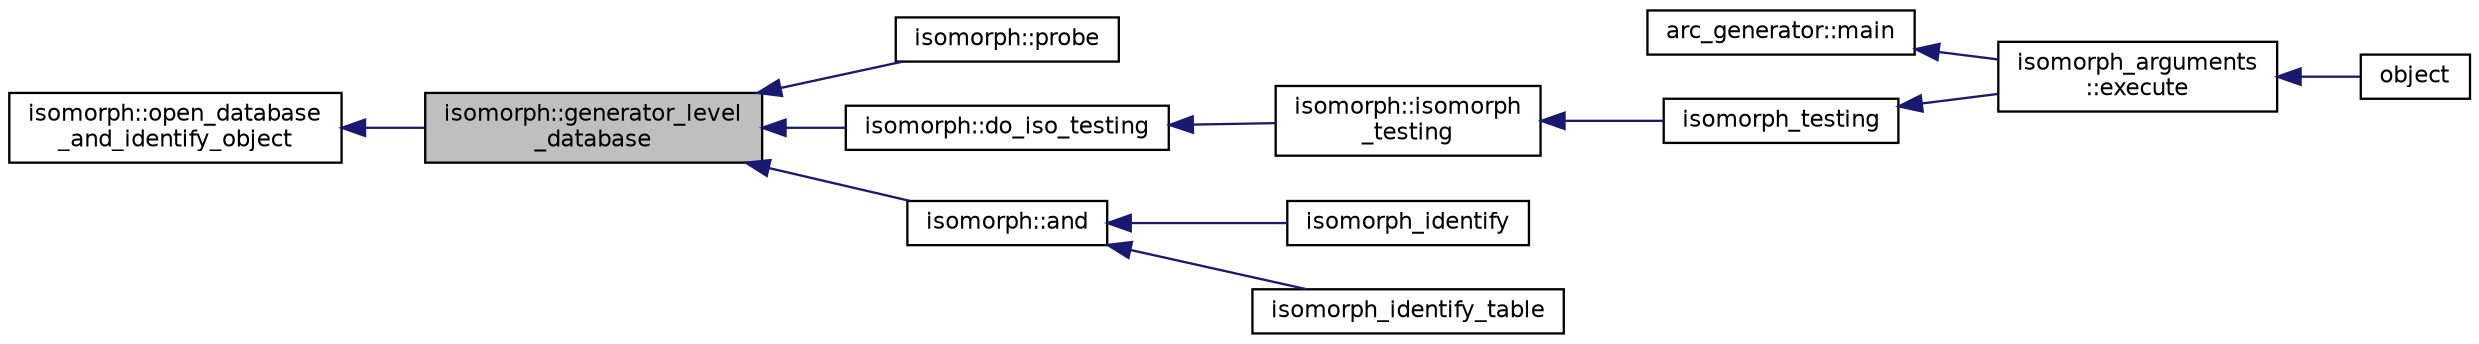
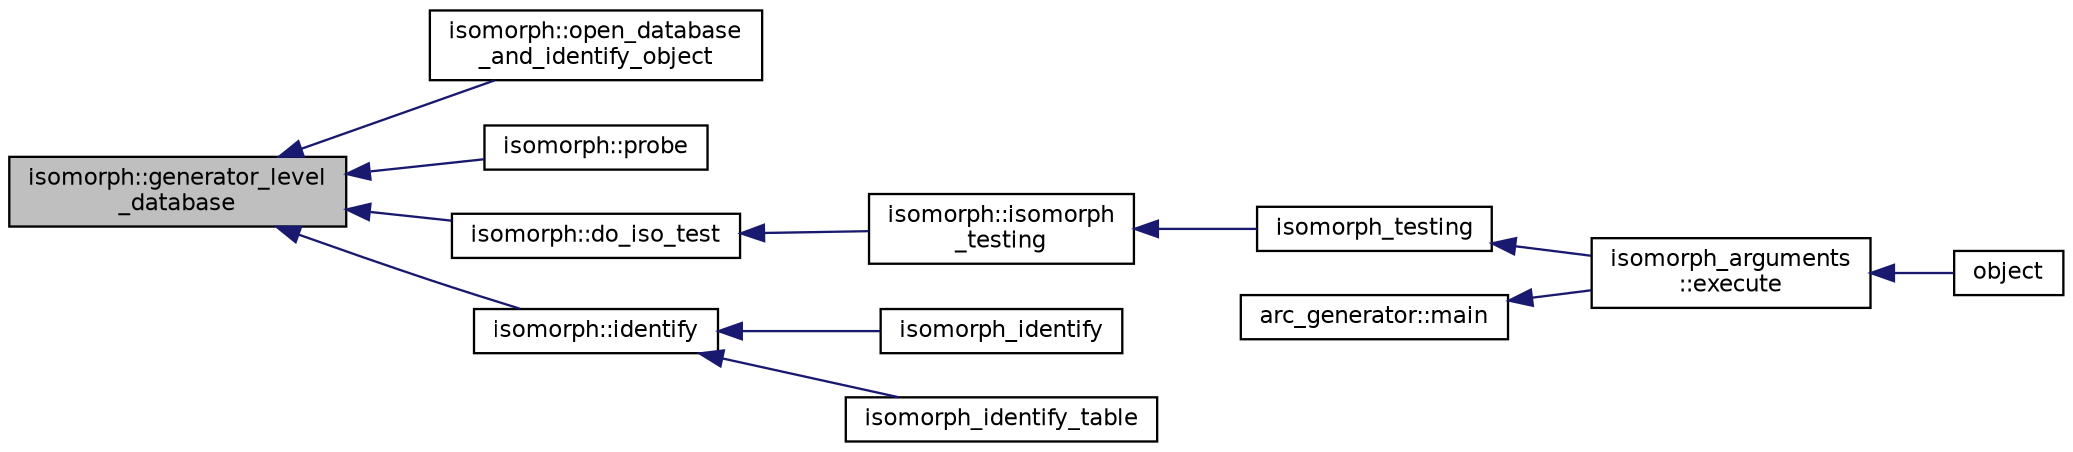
edge "isomorph::generator_level _database" -> "isomorph::open_database _and_identify_object": reversed
node "isomorph::do_iso_testing": label "isomorph::do_iso_testing" -> "isomorph::do_iso_test"
node "isomorph::and": label "isomorph::and" -> "isomorph::identify"
